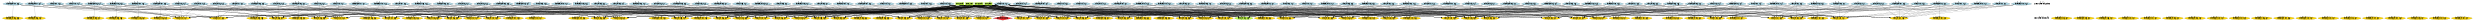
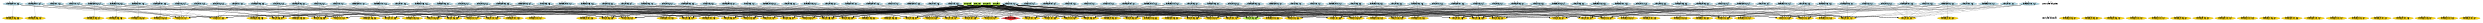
node "obstacle-at($x5, $y4)": shape box -> ellipse
node "obstacle-at($x5, $y6)": shape box -> ellipse
